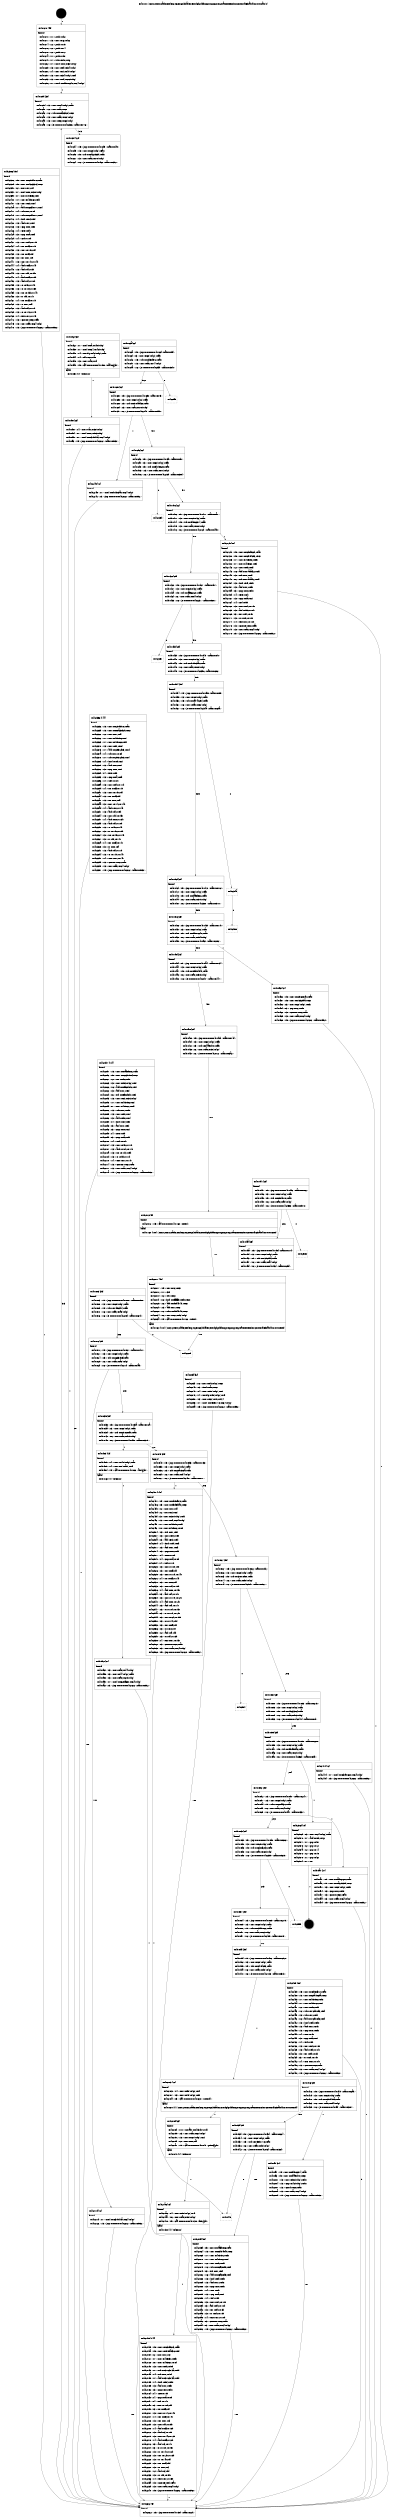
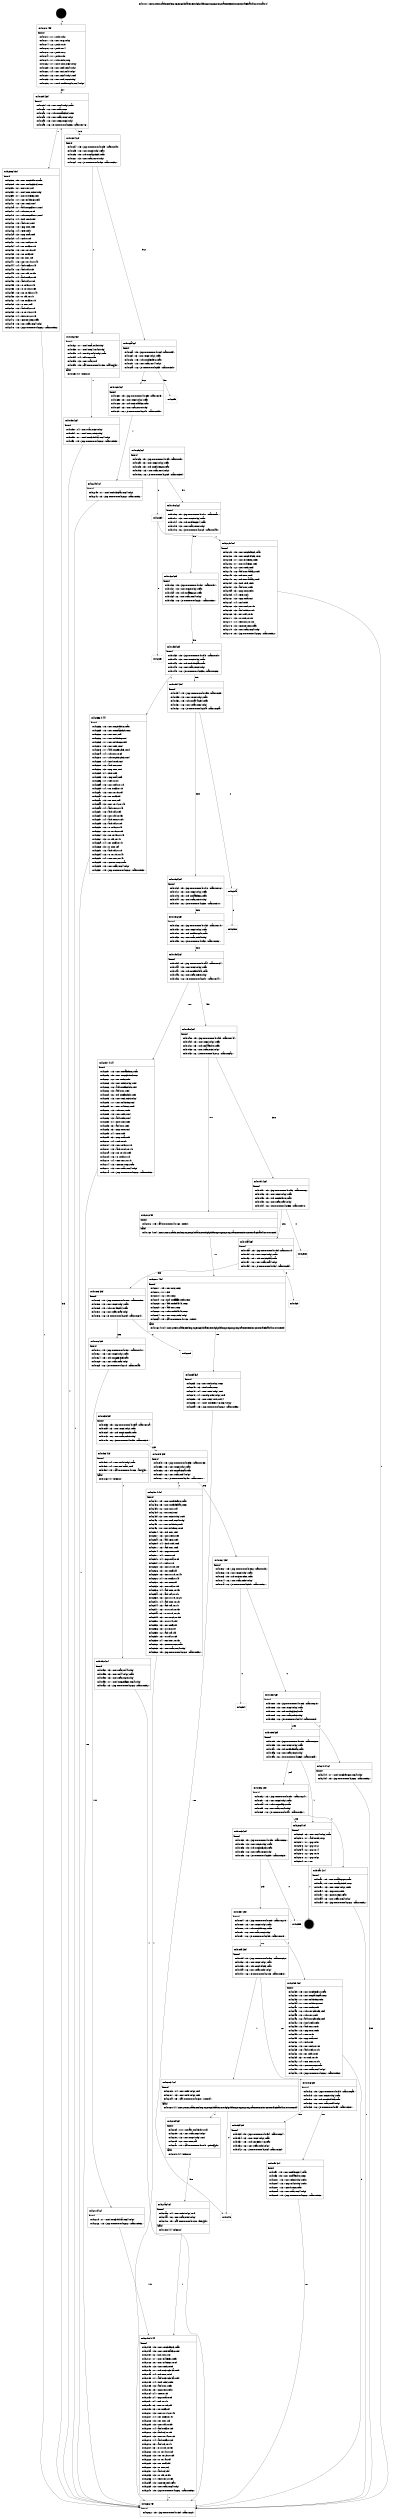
edge "0x401c70 [45]" -> "0x401c9d [23]": label " 1" -> " 204"
edge "0x401c9d [23]" -> "0x4023e6 [151]": added, label "1"
edge "0x401cb4 [22]" -> "0x401fc2 [30]": added, label "1"
edge "0x401cb4 [22]" -> "0x401cca [22]": added, label "512"
edge "0x401cca [22]" -> "0x4025fb": label " 0" -> " 408"
edge "0x401ce0 [22]" -> "0x401cf6 [22]": removed, label "511"
edge "0x401d0c [22]" -> "0x40212b [88]": now "0x40225d" -> "0x40212b [88]"
edge "0x401d22 [25]" -> "0x402251": now "0x40225d" -> "0x402251"
edge "0x401d3b [25]" -> "0x402356 [144]": added, label "1"
node "0x401f52 [27]": removed
edge "0x401d9f [25]" -> "0x4020b7 [104]": added, label "100"
edge "0x401db8 [25]" -> "0x401dd1 [25]": added, label "308"
edge "0x401dea [25]" -> "0x401e03 [25]": added, label "308"
node "0x401f6d": added
edge "0x402017 [40]" -> "0x4022ed": now "0x402017 [40]" -> "0x40203f [32]"
edge "0x401e1c [25]" -> "0x401e35 [25]": removed, label "208"
edge "0x402245 [12]" -> "0x402602 [5]": label " 201" -> " 1"
edge "0x401e35 [25]" -> "0x401f85 [13]": removed, label "1"
edge "0x401e35 [25]" -> "0x401e4e [25]": label " 207" -> " 203"
edge "0x401e4e [25]" -> "0x4024e1 [140]": reversed
edge "0x401e67 [25]" -> "0x401e80 [25]": label " 206" -> " 0"
edge "0x401e80 [25]" -> "0x40247d [12]": added, label "1"
edge "0x401eb2 [25]" -> "0x401ecb [25]": now "0x401eb2 [25]" -> "0x40256d [19]"
edge "0x401ee4 [25]" -> "0x402489 [88]": added, label "1"
edge "0x40247d [12]" -> "0x402602 [5]": label " 1" -> " 308"
edge "0x401efd [25]" -> "0x401f16 [25]": added, label "201"
edge "0x401f16 [25]" -> "0x401ff7 [27]": label " 1" -> " 101"
edge "0x40218f [23]" -> "0x4021a6 [15]": label " 1" -> " 408"
edge "0x401f2f [25]" -> "0x401f48": now "0x402183 [12]" -> "0x401f48"
node "0x40205f [88]": removed
edge "0x40211f [12]" -> "0x402602 [5]": now "0x40211f [12]" -> "0x4021b5 [144]"
